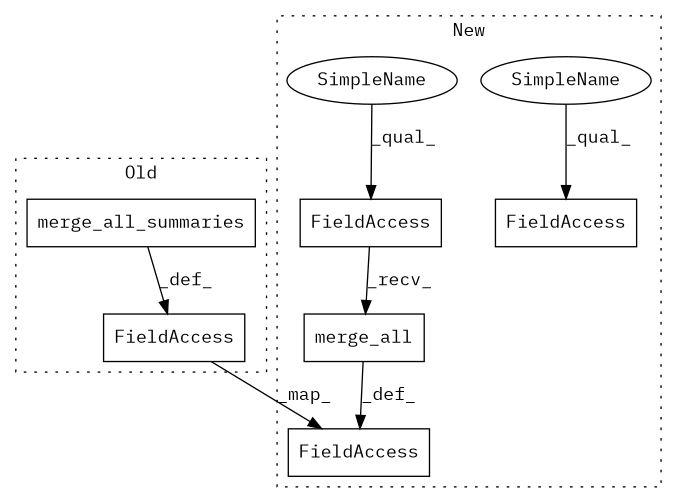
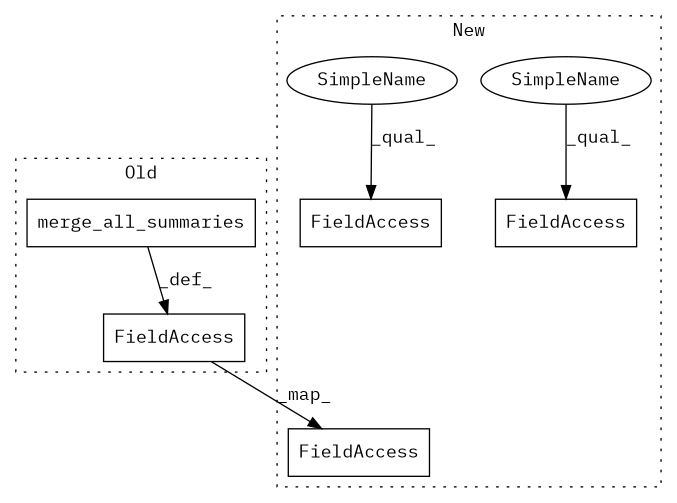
node "merge_all": removed
